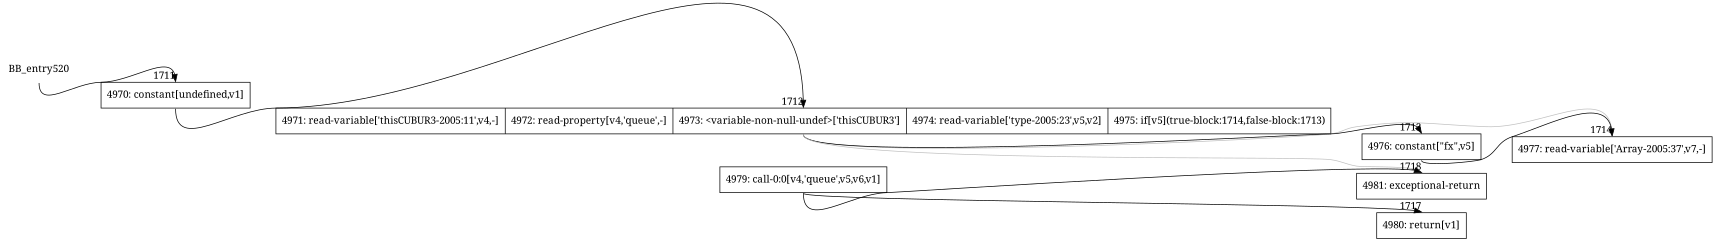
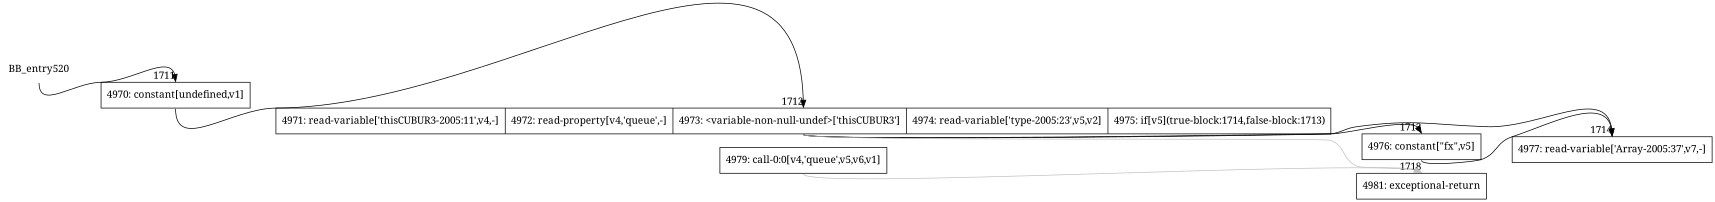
edge "4971: read-variable['thisCUBUR3-2005:11',v4,-]" -> "4977: read-variable['Array-2005:37',v7,-]": color gray -> black
edge "4979: call-0:0[v4,'queue',v5,v6,v1]" -> "4981: exceptional-return": color black -> gray
node "4980: return[v1]": removed
